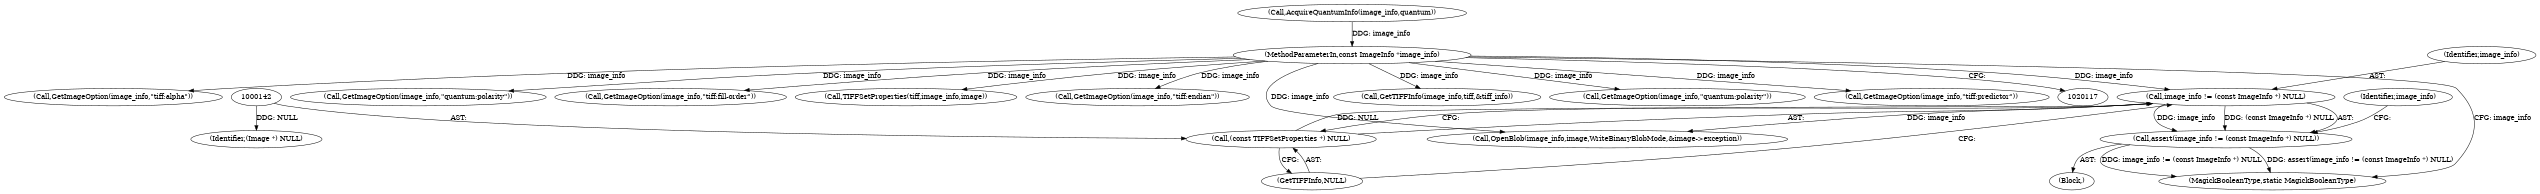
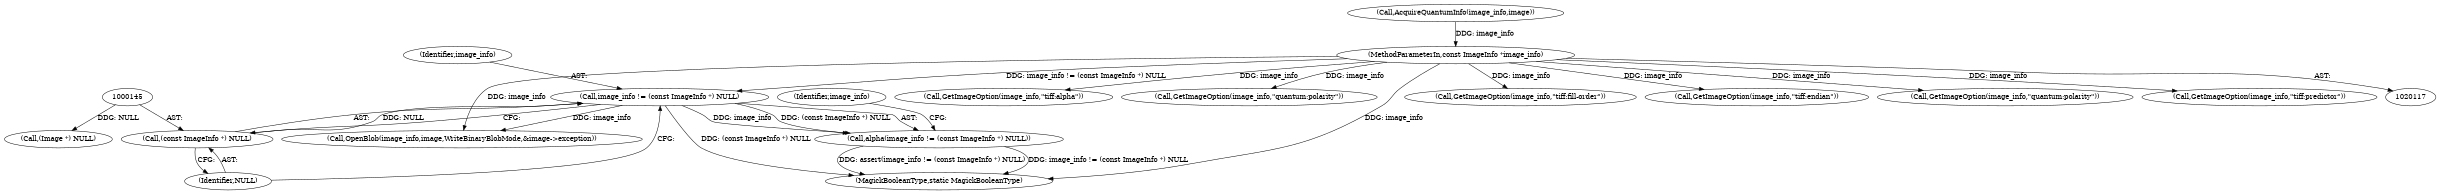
node "(Call,AcquireQuantumInfo(image_info,quantum))": label "(Call,AcquireQuantumInfo(image_info,quantum))" -> "(Call,AcquireQuantumInfo(image_info,image))"
edge "(MethodParameterIn,const ImageInfo *image_info)" -> "1020117": label "CFG: " -> "AST: "
edge "(MethodParameterIn,const ImageInfo *image_info)" -> "(Call,image_info != (const ImageInfo *) NULL)": label "DDG: image_info" -> "DDG: image_info != (const ImageInfo *) NULL"
node "1000142": label "1000142" -> "1000145"
node "(Call,TIFFSetProperties(tiff,image_info,image))": removed
node "(Call,GetTIFFInfo(image_info,tiff,&tiff_info))": removed
edge "(MethodParameterIn,const ImageInfo *image_info)" -> "(MagickBooleanType,static MagickBooleanType)": label "CFG: image_info" -> "DDG: image_info"
node "(Identifier,(Image *) NULL)": label "(Identifier,(Image *) NULL)" -> "(Call,(Image *) NULL)"
node "(Call,(const TIFFSetProperties *) NULL)": label "(Call,(const TIFFSetProperties *) NULL)" -> "(Call,(const ImageInfo *) NULL)"
node "(Call,assert(image_info != (const ImageInfo *) NULL))": label "(Call,assert(image_info != (const ImageInfo *) NULL))" -> "(Call,alpha(image_info != (const ImageInfo *) NULL))"
edge "(Call,image_info != (const ImageInfo *) NULL)" -> "(MagickBooleanType,static MagickBooleanType)": added, label "DDG: (const ImageInfo *) NULL"
node "(GetTIFFInfo,NULL)": label "(GetTIFFInfo,NULL)" -> "(Identifier,NULL)"
node "(Block,)": removed
